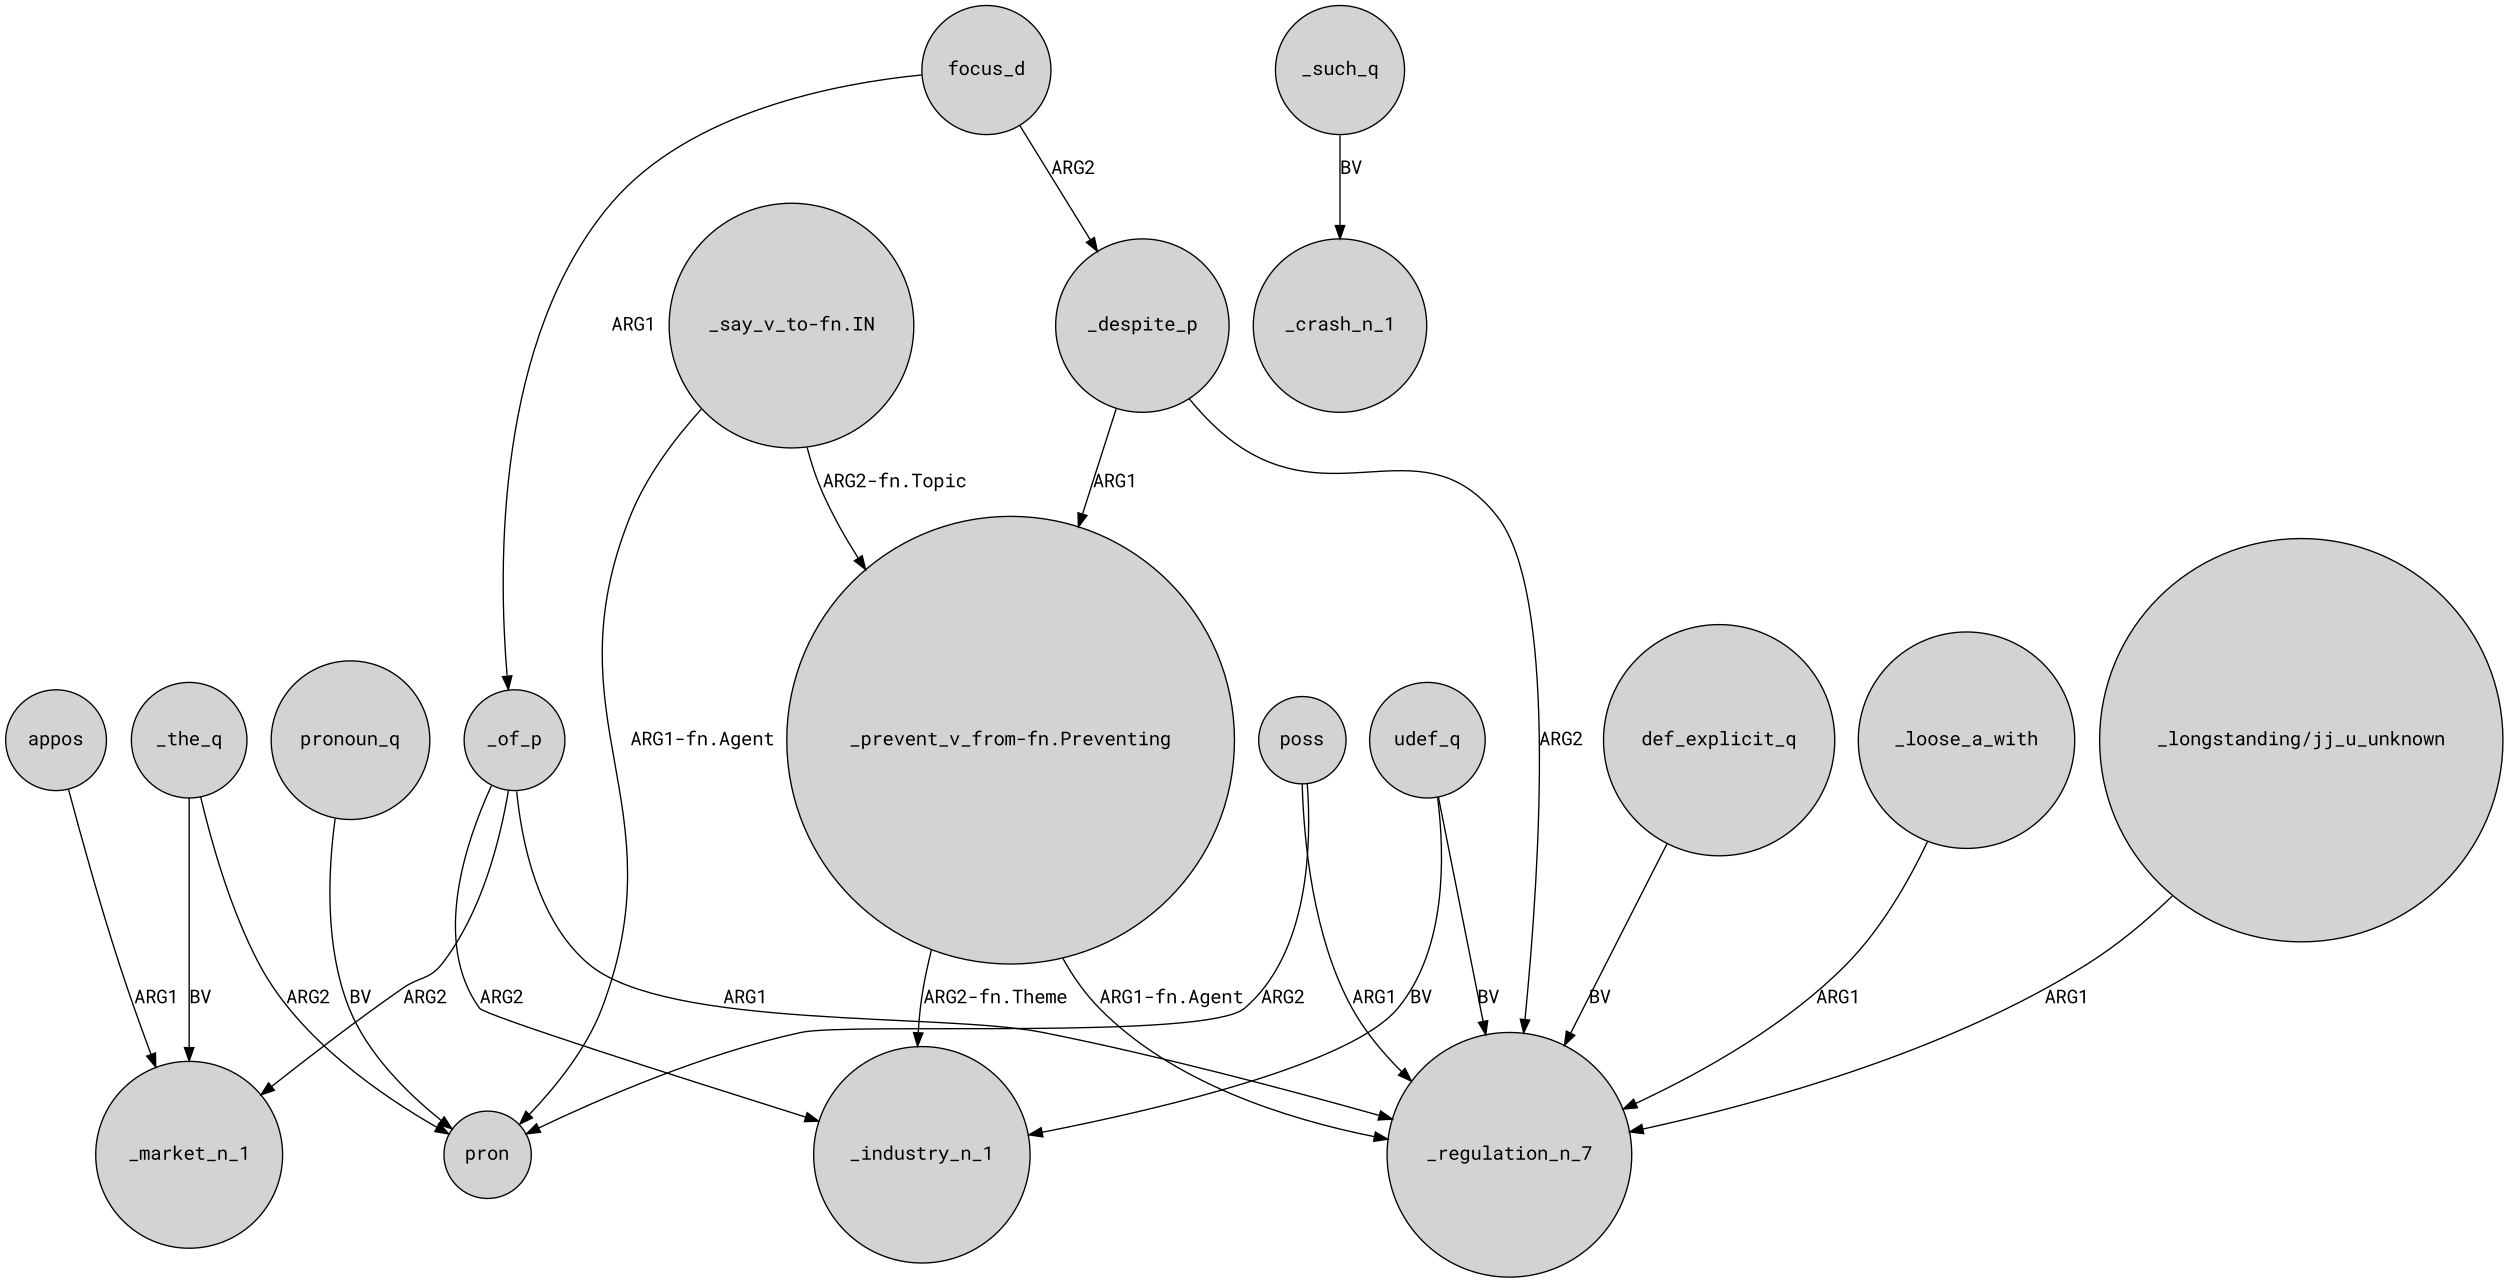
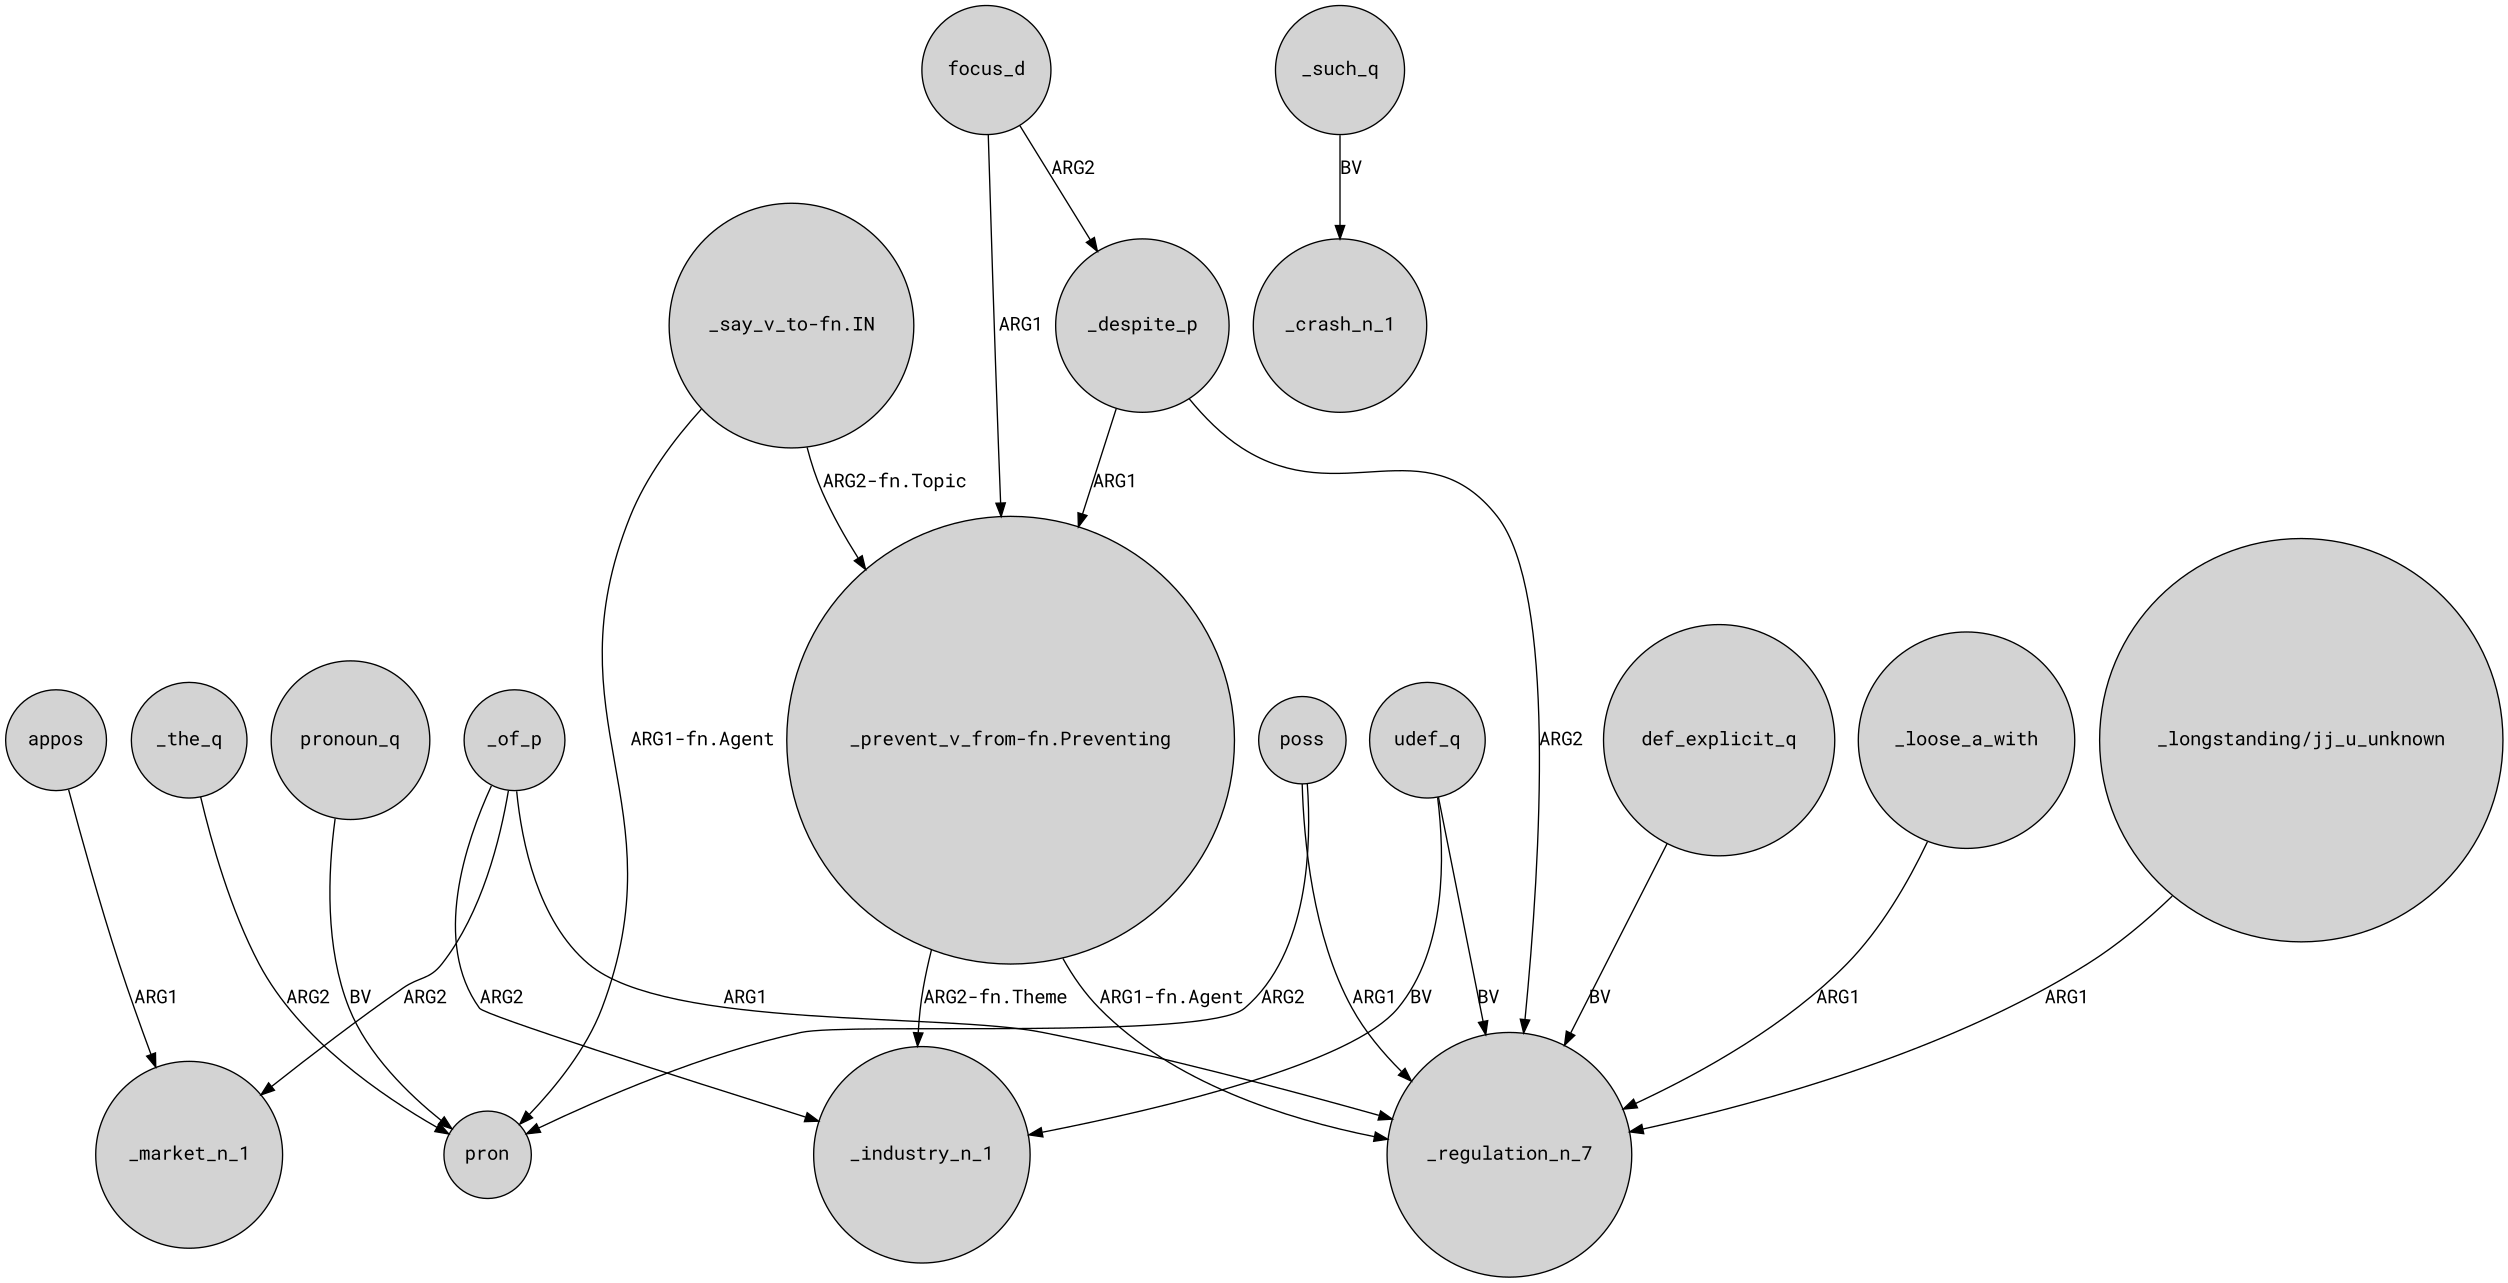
edge "focus_d" -> "_of_p": now "focus_d" -> "_prevent_v_from-fn.Preventing"
edge "_the_q" -> "_market_n_1": removed, label "BV"
